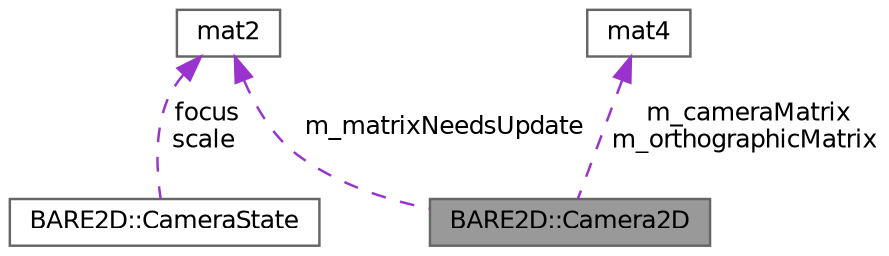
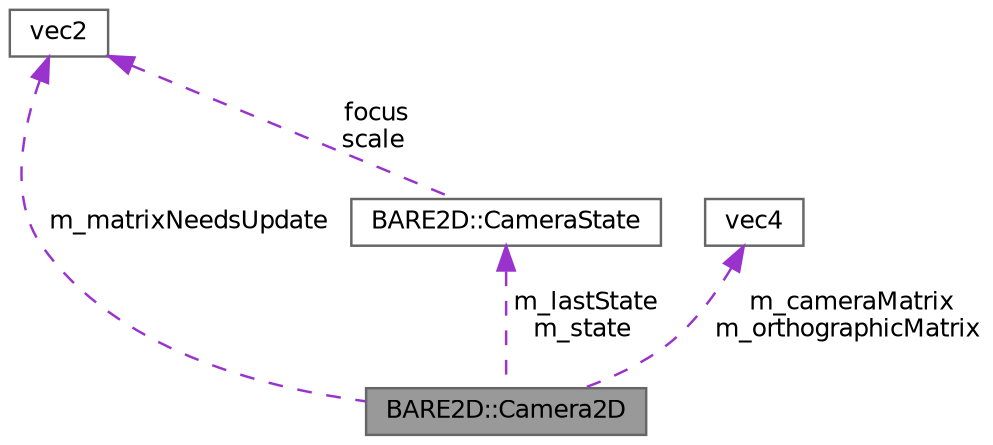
node "mat2": label "mat2" -> "vec2"
node "mat4": label "mat4" -> "vec4"
edge "BARE2D::Camera2D" -> "BARE2D::CameraState": added, label "m_lastState m_state"
